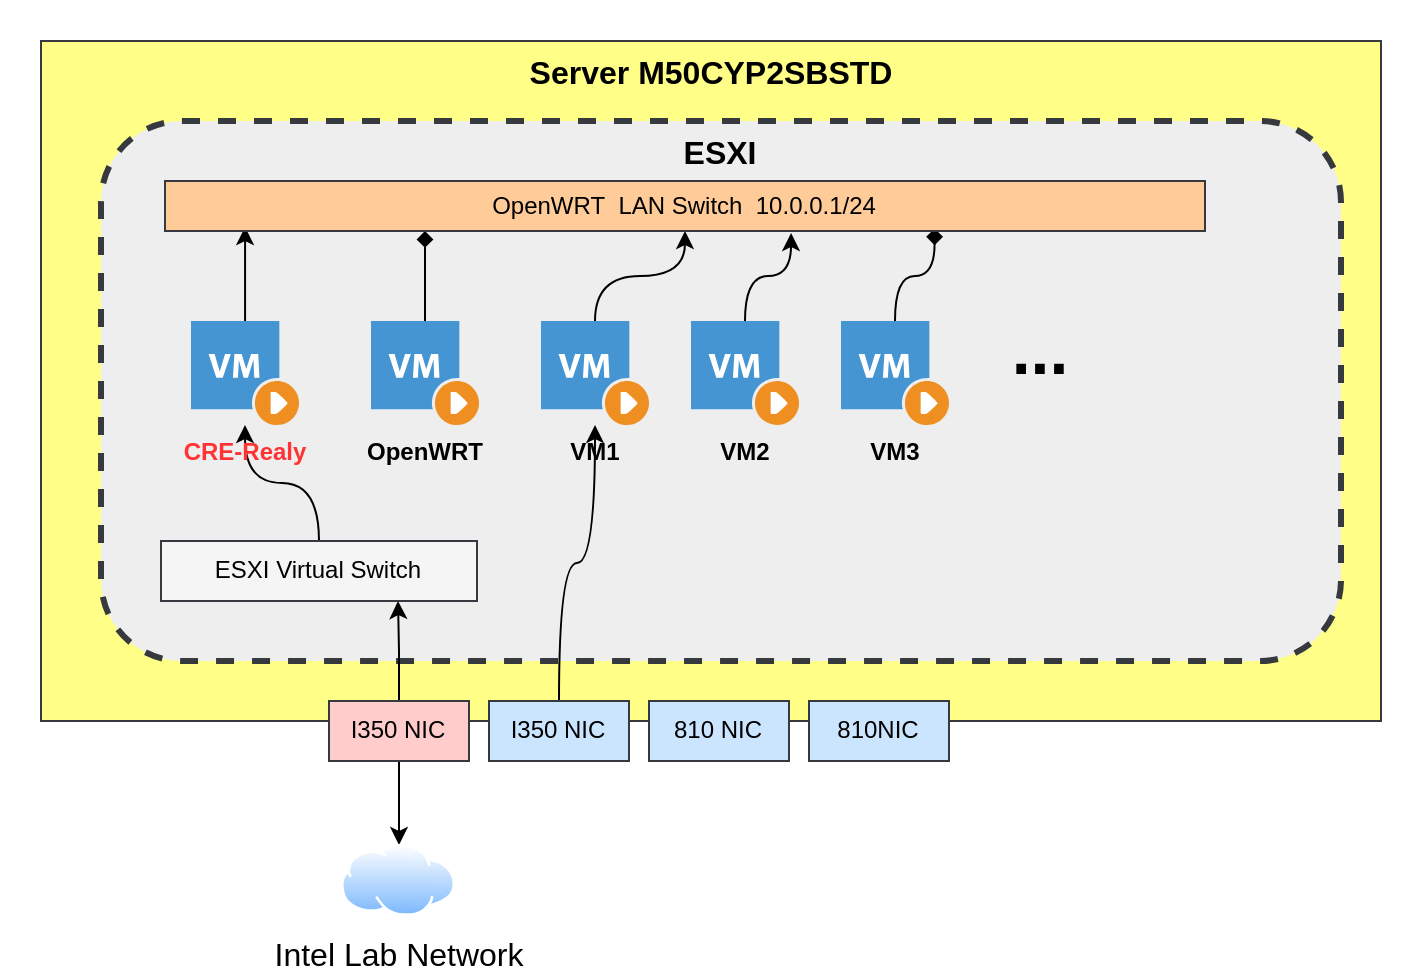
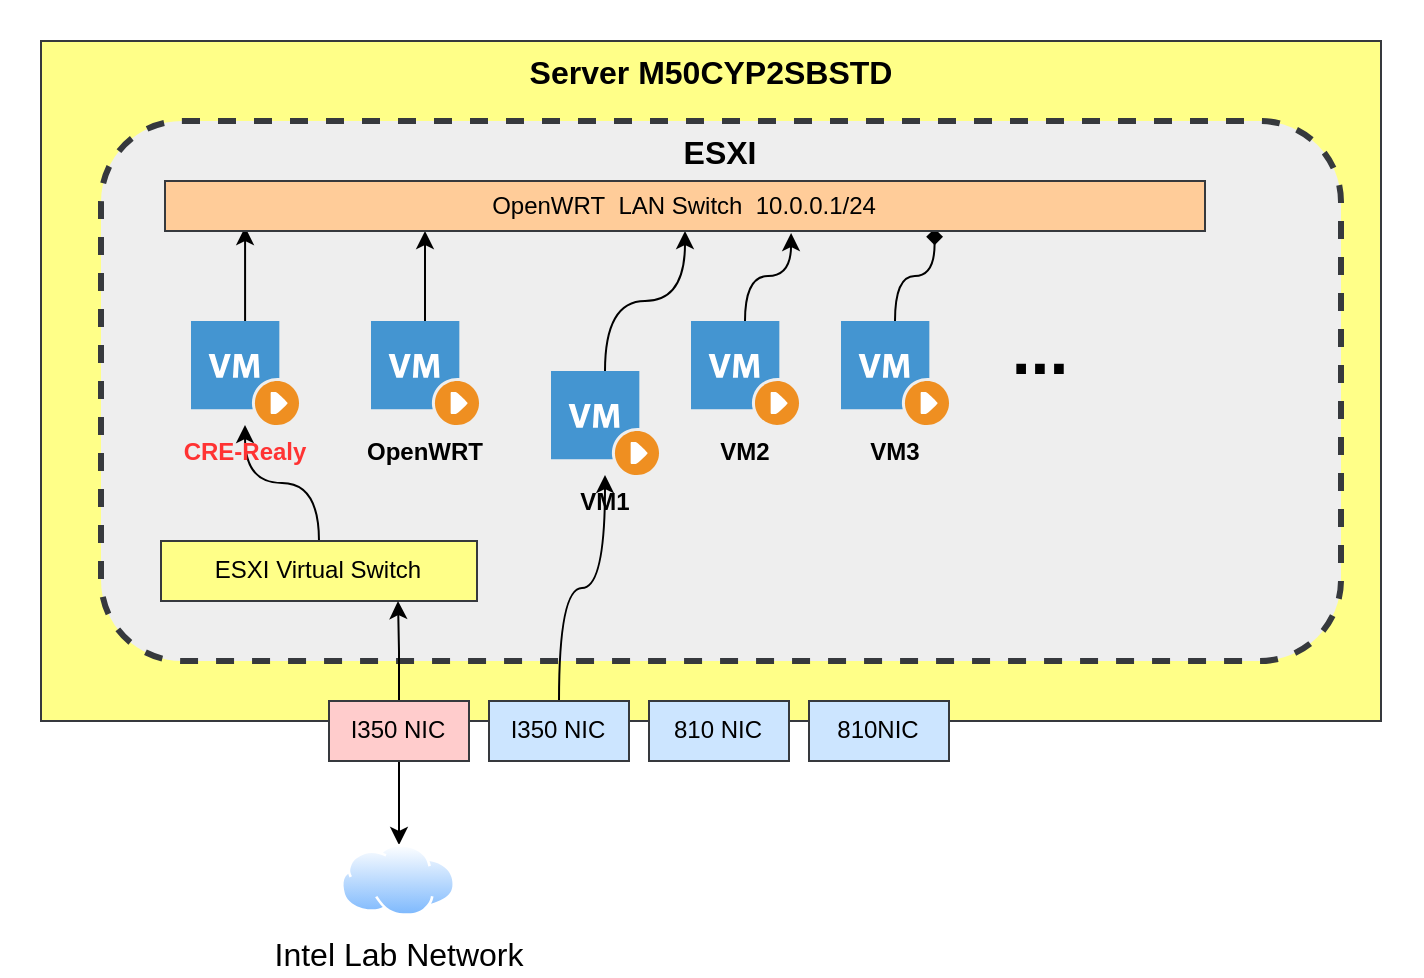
edge "OpenWRT" -> "OpenWRT LAN Switch 10.0.0.1/24": arrowhead diamond -> classic
node "VM1": moved (595, 373) -> (605, 423)
node "ESXI Virtual Switch": fillcolor #f5f5f5 -> #ffff88
